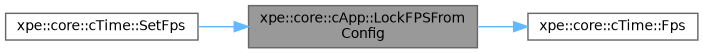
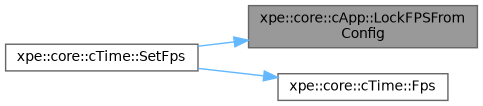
edge "xpe::core::cApp::LockFPSFrom Config" -> "xpe::core::cTime::Fps": now "xpe::core::cTime::SetFps" -> "xpe::core::cTime::Fps"
